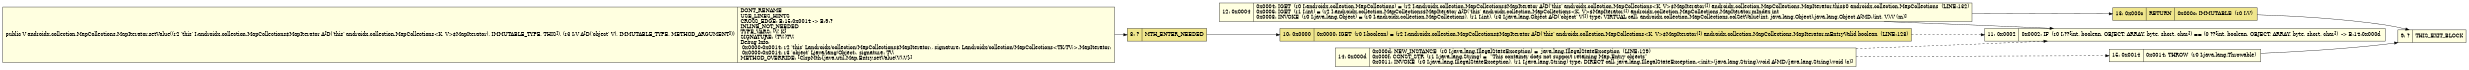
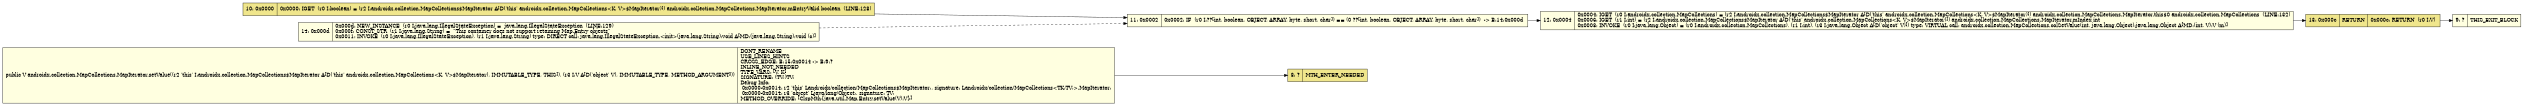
node "13: 0x000c": text "0x000c: IMMUTABLE  (r0 I:V)" -> "0x000c: RETURN  (r0 I:V)"
edge "12: 0x0004" -> "11: 0x0002": reversed
edge "8: ?" -> "10: 0x0000": removed
edge "10: 0x0000" -> "11: 0x0002": style dashed -> solid
node "15: 0x0014": removed
